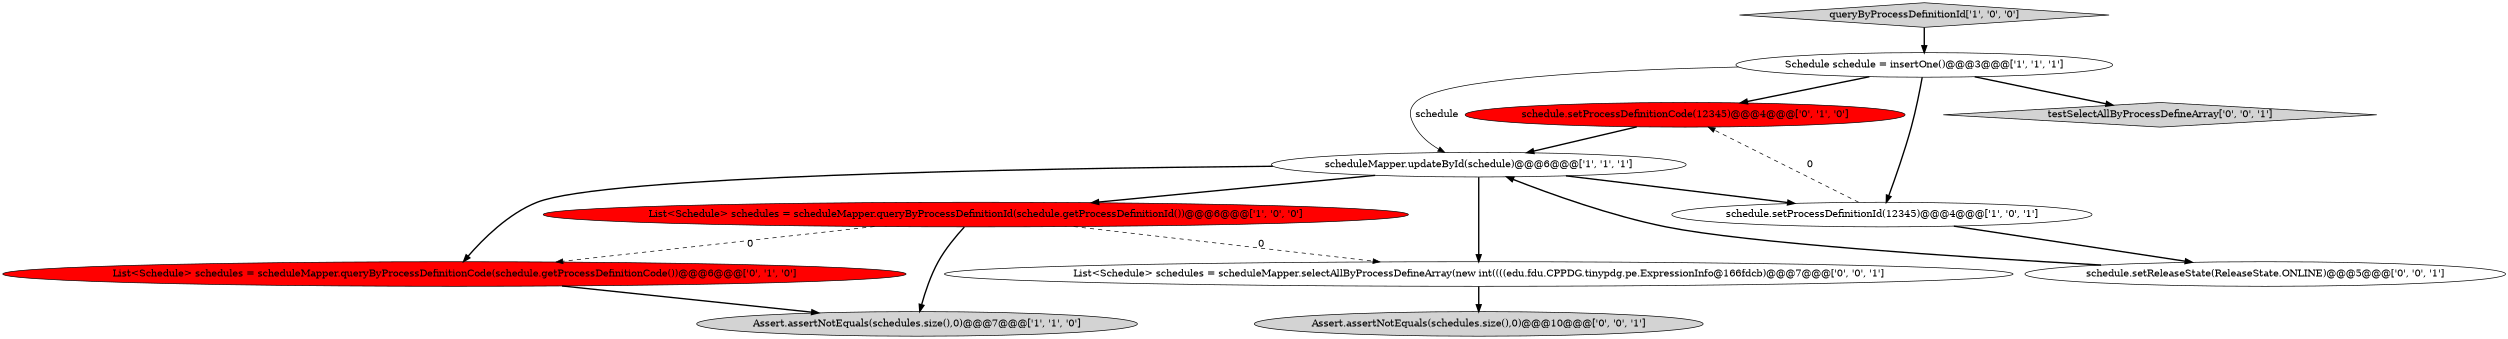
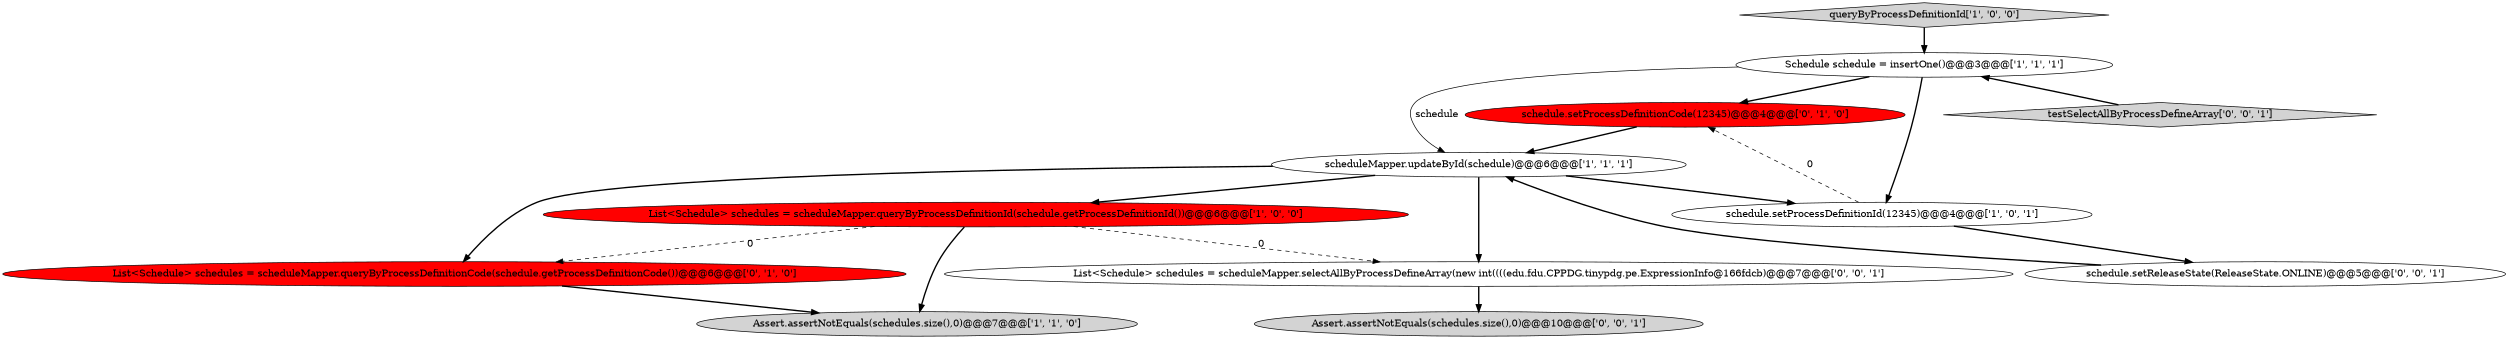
edge "Schedule schedule = insertOne()@@@3@@@['1', '1', '1']" -> "testSelectAllByProcessDefineArray['0', '0', '1']": reversed
